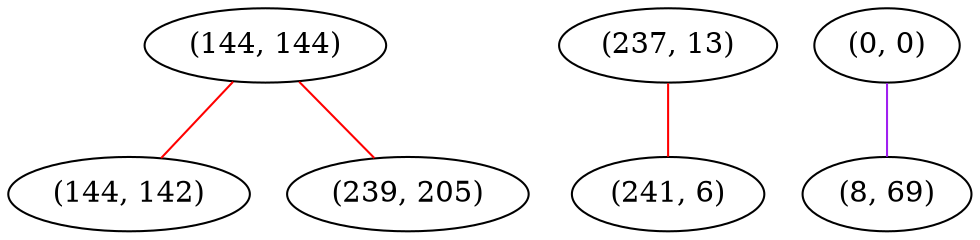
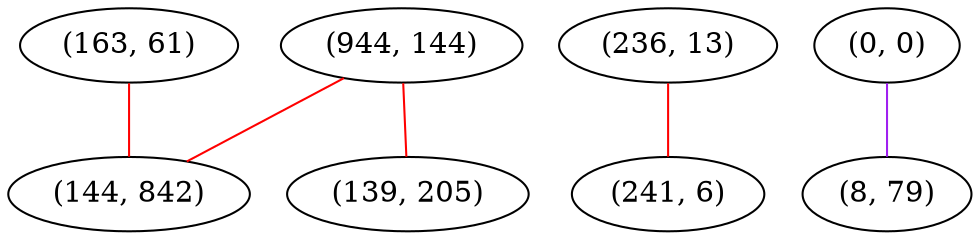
node "(163, 61)": added
node "(144, 144)": label "(144, 144)" -> "(944, 144)"
node "(237, 13)": label "(237, 13)" -> "(236, 13)"
node "(144, 142)": label "(144, 142)" -> "(144, 842)"
node "(239, 205)": label "(239, 205)" -> "(139, 205)"
node "(8, 69)": label "(8, 69)" -> "(8, 79)"
